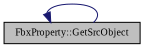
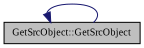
node "FbxProperty::GetSrcObject": label "FbxProperty::GetSrcObject" -> "GetSrcObject::GetSrcObject"
